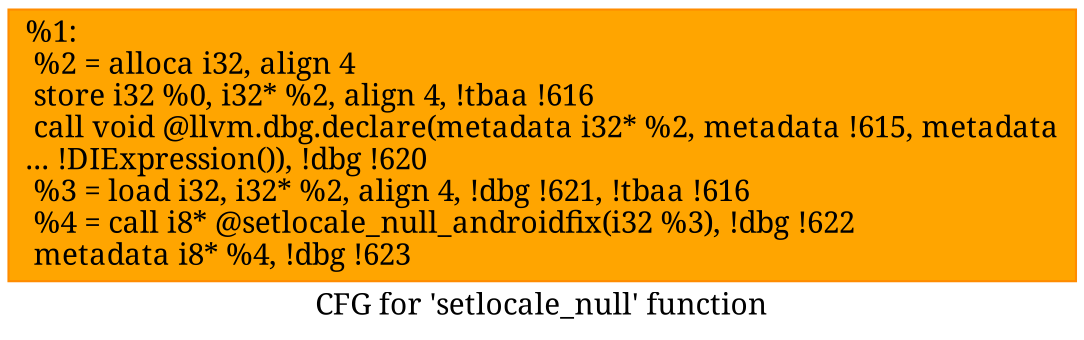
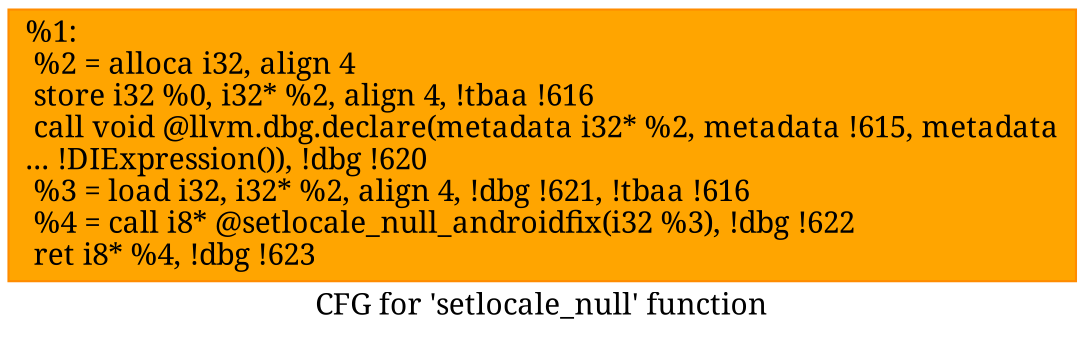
node "%1:": text "metadata i8* %4, !dbg !623" -> "ret i8* %4, !dbg !623"
